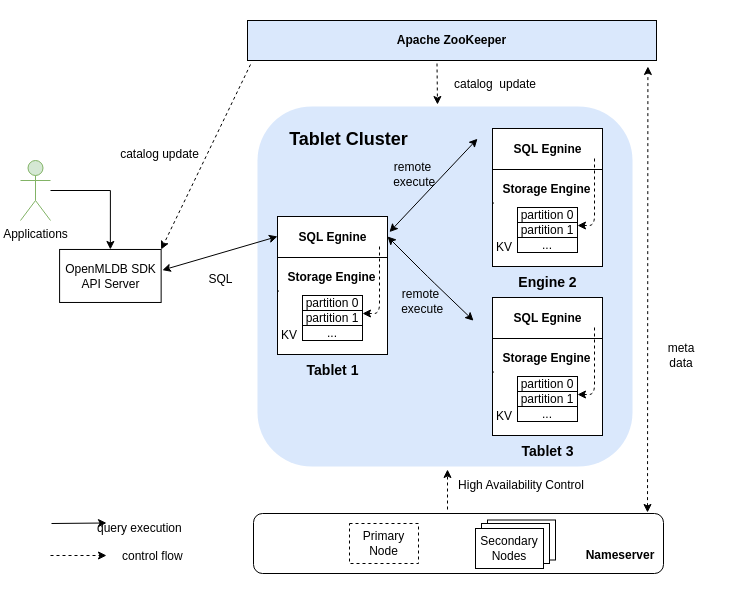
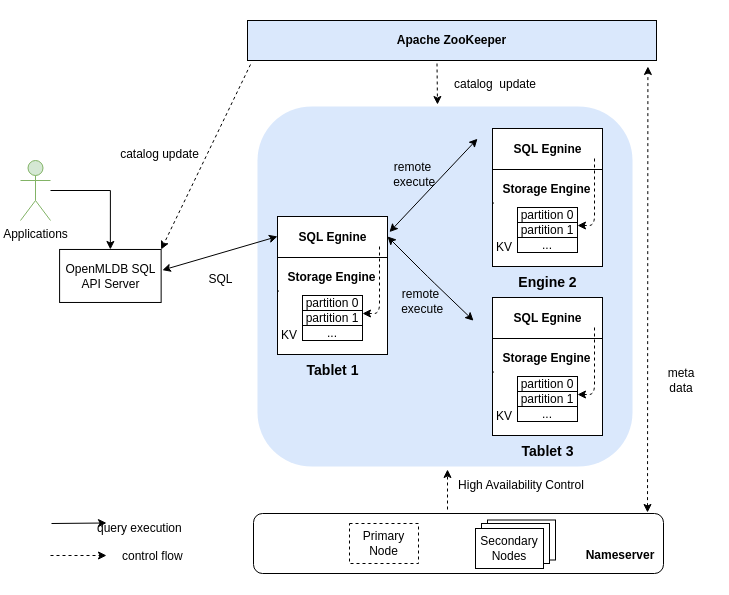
node "Tablet Cluster": removed
node "OpenMLDB SDK API Server": label "OpenMLDB SDK API Server" -> "OpenMLDB SQL API Server"
node "meta data": moved (682, 356) -> (682, 381)
